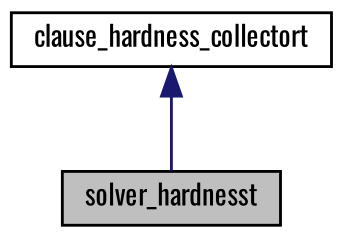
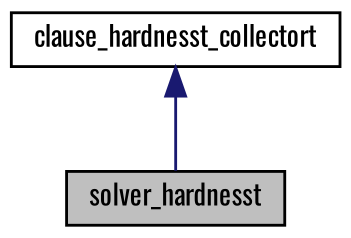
node "clause_hardness_collectort": label "clause_hardness_collectort" -> "clause_hardnesst_collectort"
